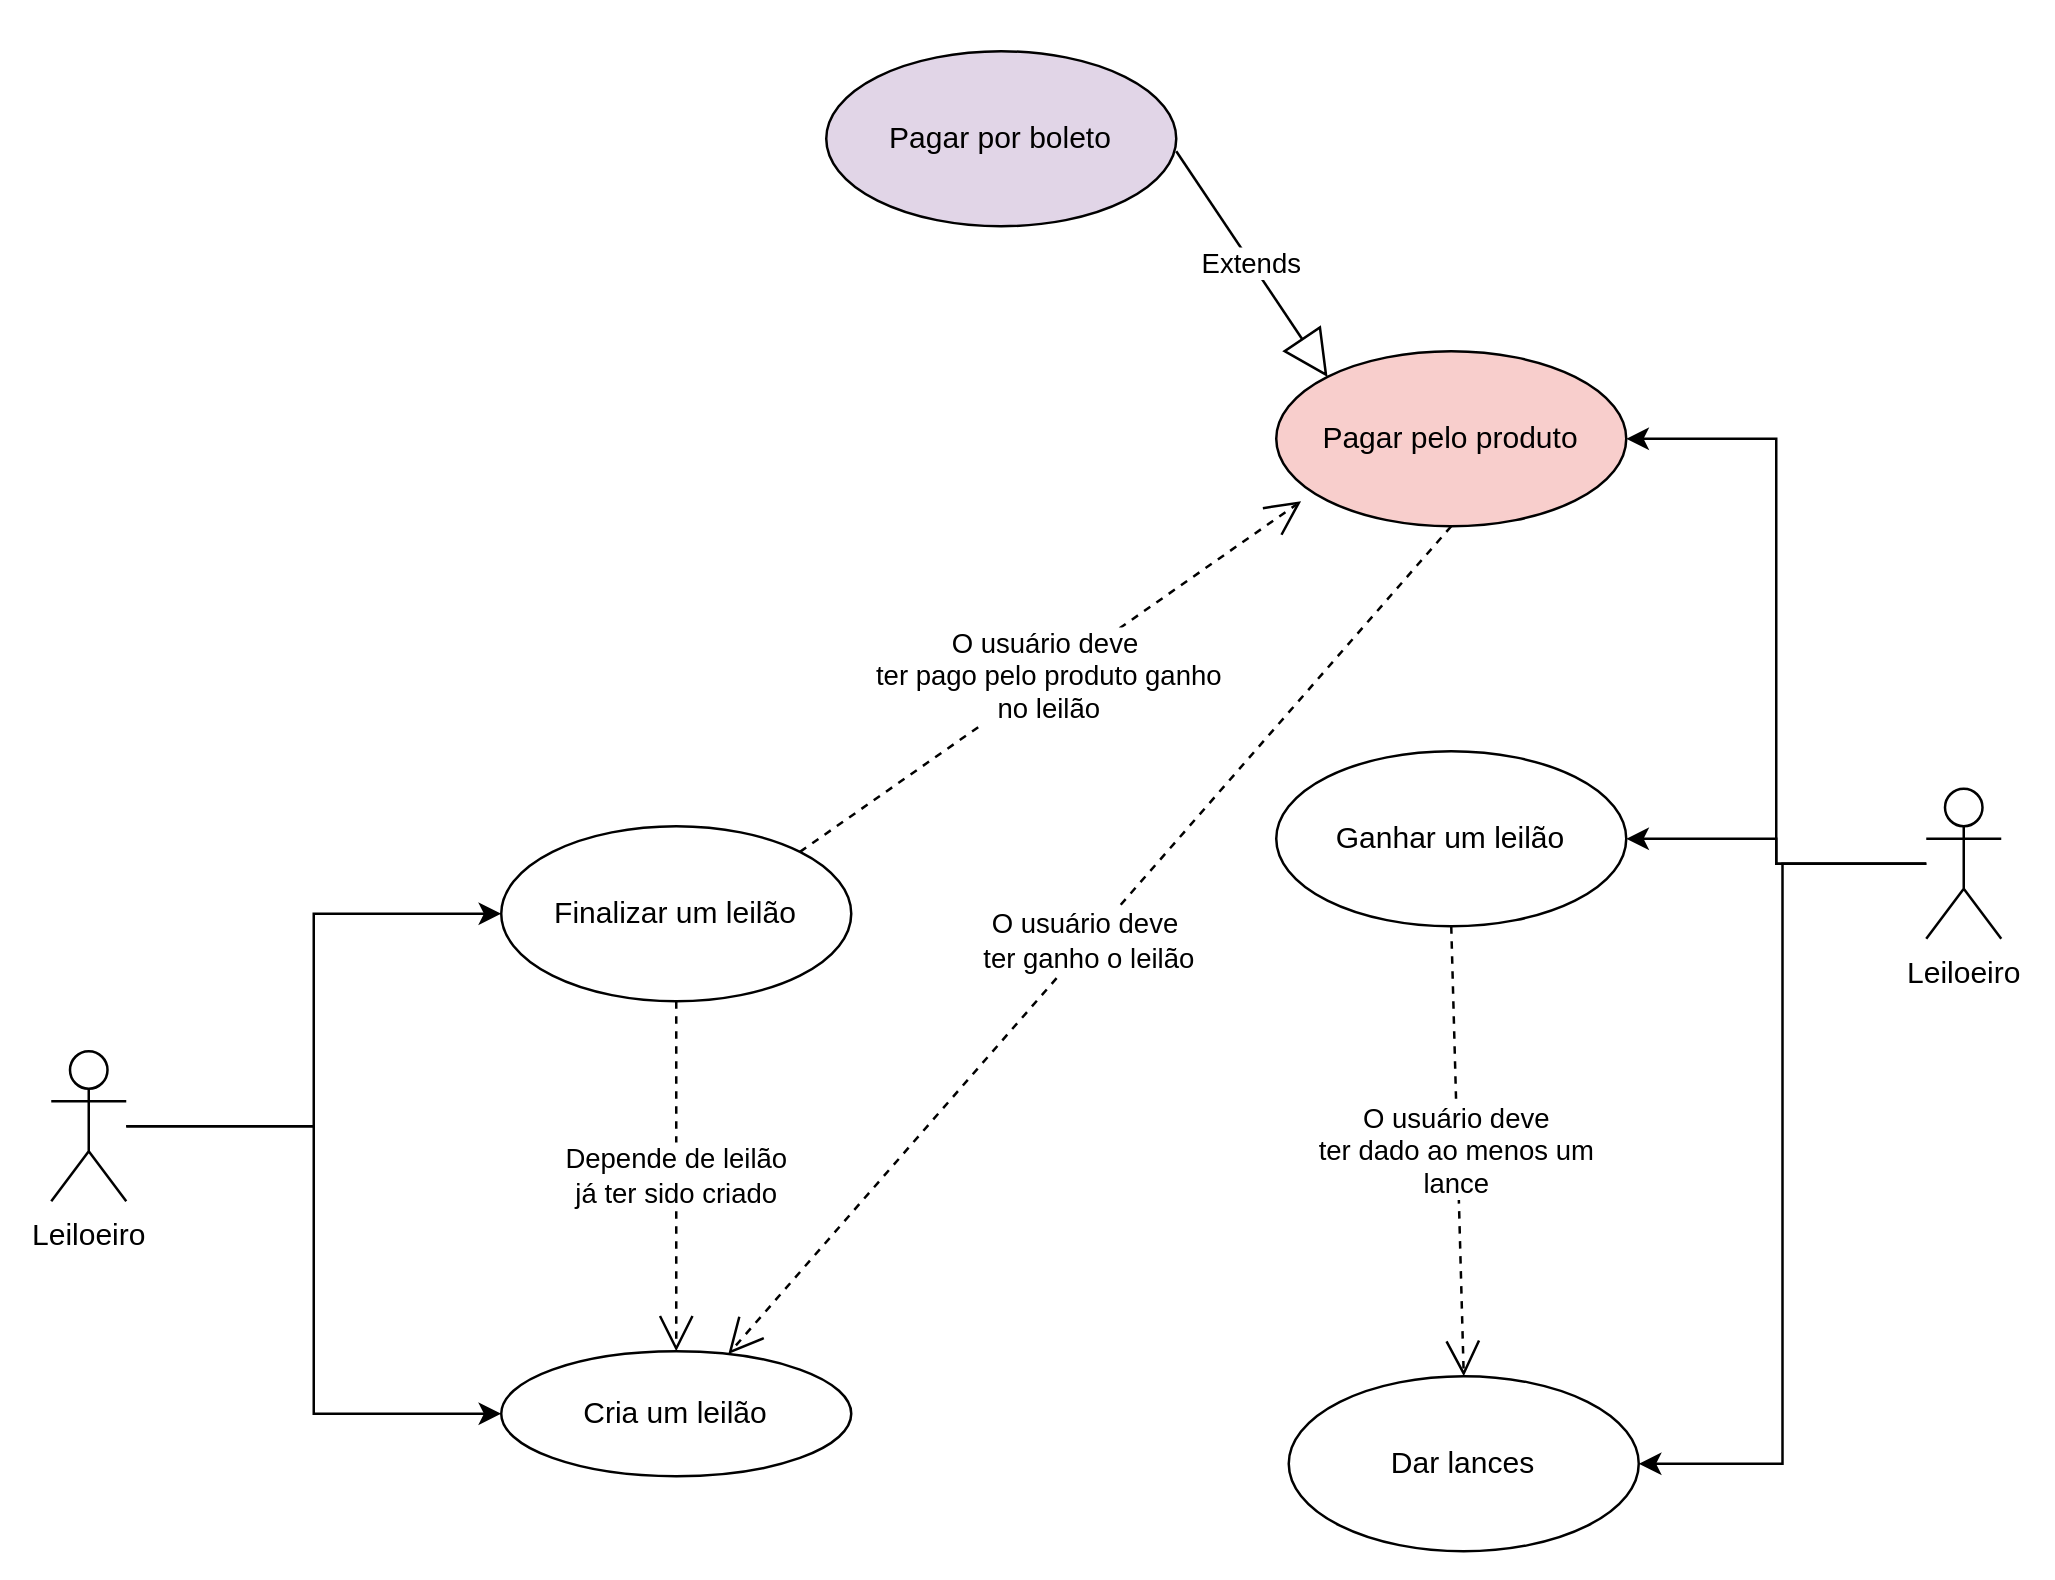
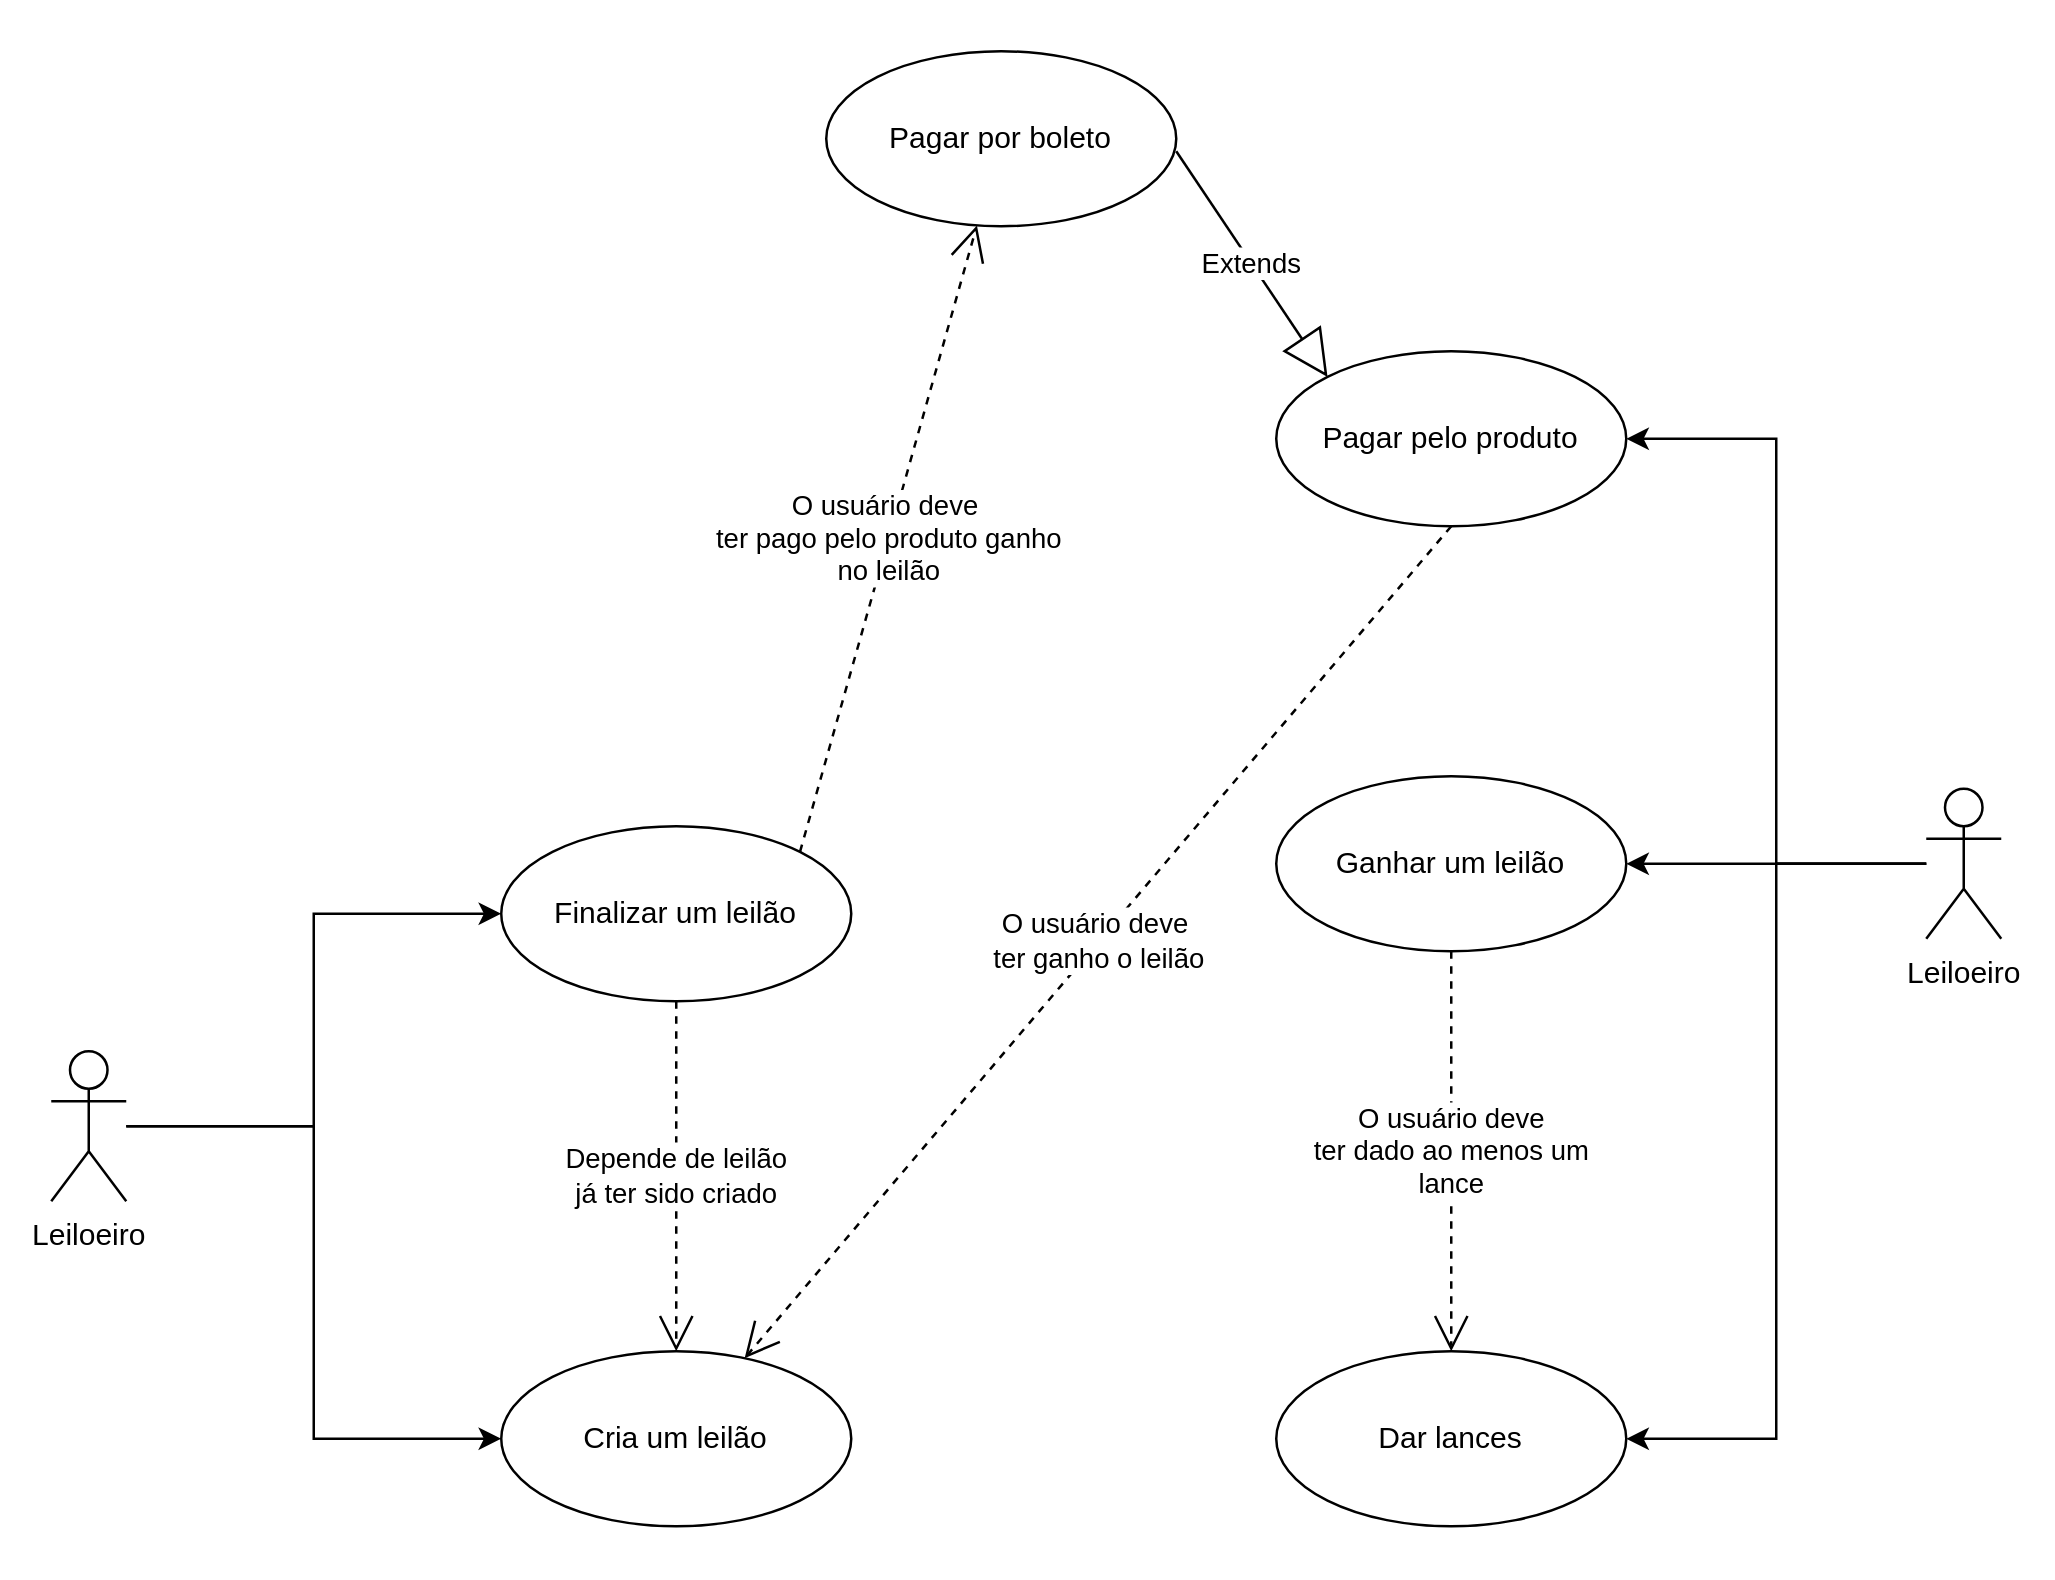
node "Pagar por boleto": fillcolor #e1d5e7 -> #ffffff
node "Pagar pelo produto": fillcolor #f8cecc -> #ffffff
edge "Finalizar um leilão" -> "Pagar pelo produto": now "Finalizar um leilão" -> "Pagar por boleto"
node "Ganhar um leilão": moved (1451, 839) -> (1451, 864)
node "Cria um leilão": size 350x125 -> 350x175
node "Dar lances": moved (1464, 1464) -> (1451, 1439)
